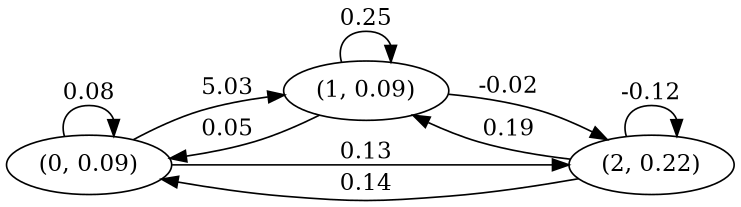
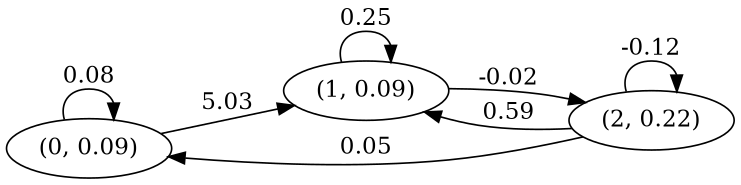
edge "(2, 0.22)" -> "(1, 0.09)": label "0.19" -> "0.59"
edge "(1, 0.09)" -> "(0, 0.09)": removed, label "0.05"
edge "(0, 0.09)" -> "(2, 0.22)": removed, label "0.13"
edge "(2, 0.22)" -> "(0, 0.09)": label "0.14" -> "0.05"
